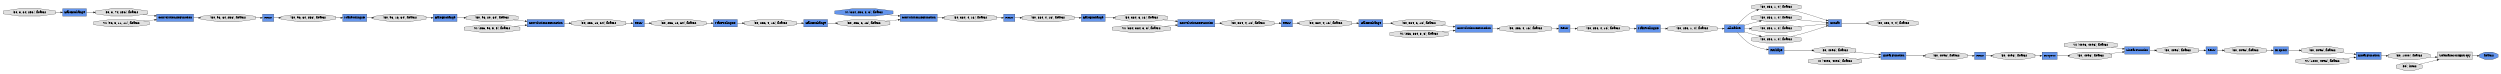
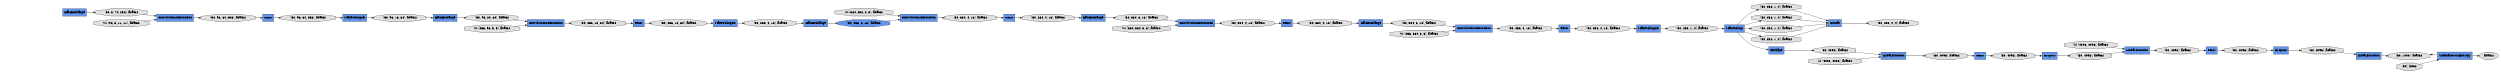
node "(50, 3, 64, 256), float32": removed
node "W: (384, 256, 3, 3), float32": fillcolor #6495ed -> #e0e0e0
node "(50, 256, 6, 16), float32": fillcolor #e0e0e0 -> #6495ed
node "AllGather": label "AllGather" -> "MaxPooling"
node "SoftmaxCrossEntropy": fillcolor #e0e0e0 -> #6495ed
node "float32": fillcolor #6495ed -> #e0e0e0
edge "(50, 1000), float32" -> "SoftmaxCrossEntropy": reversed
node "W: (1000, 4096), float32": removed
